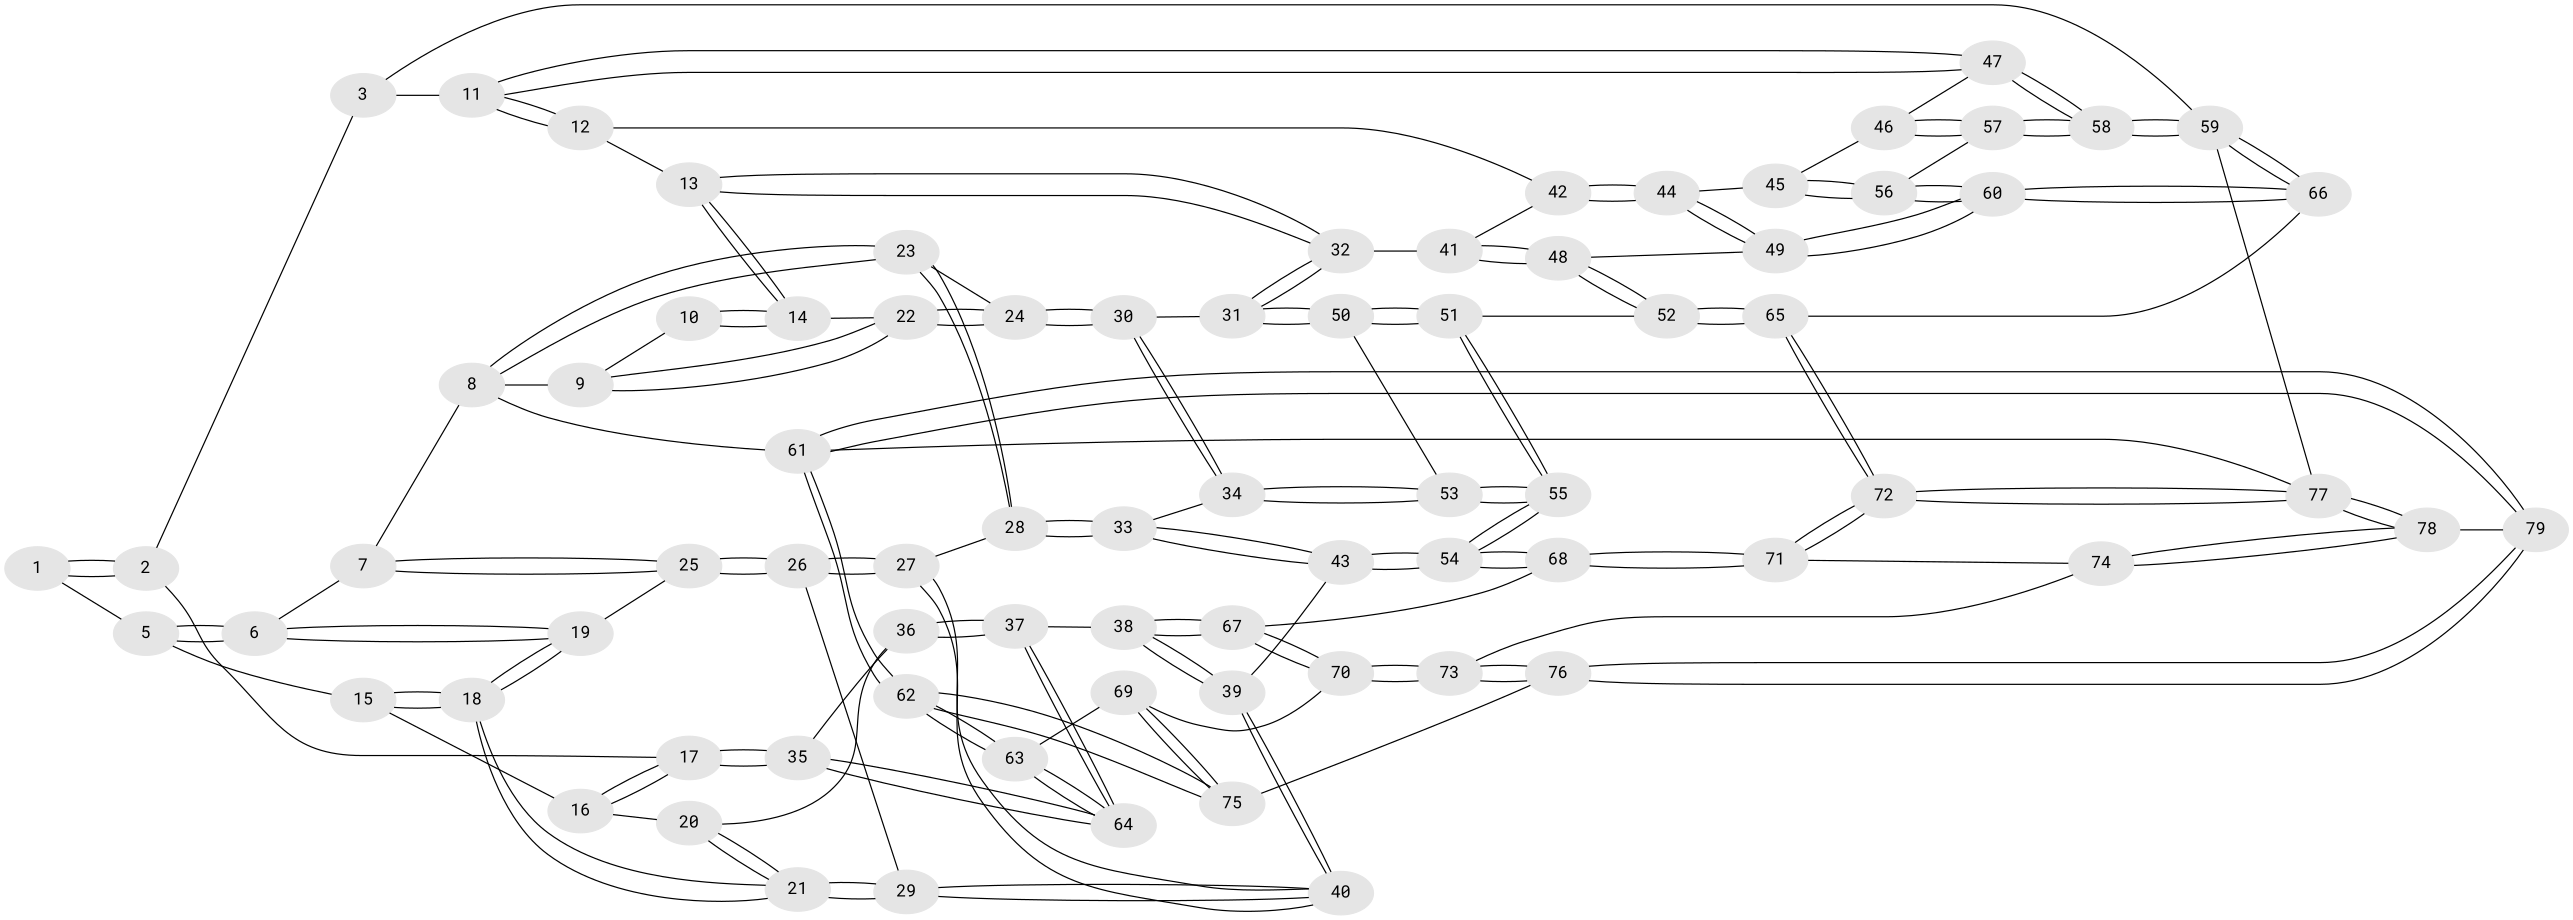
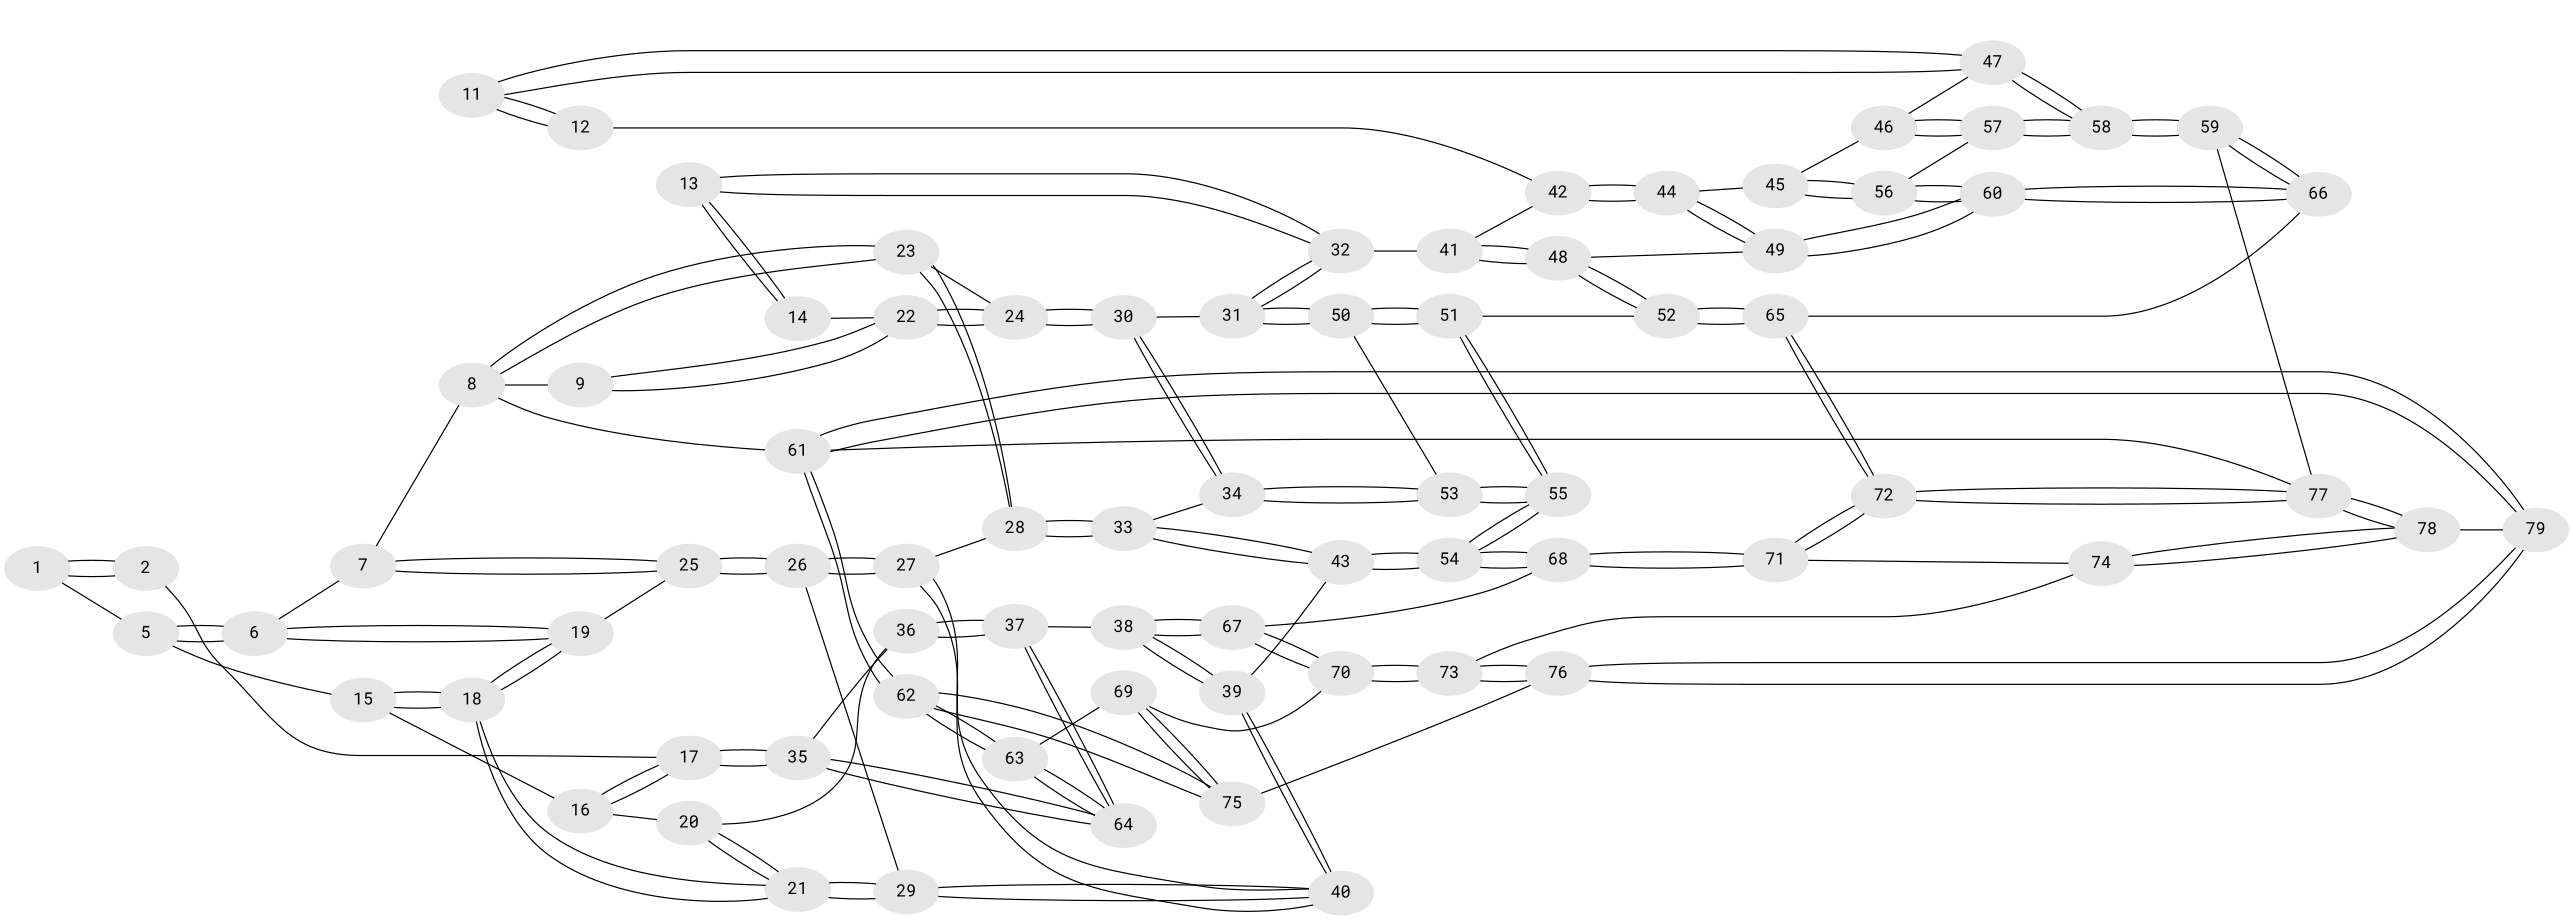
node "3": removed
edge "12" -- "13": removed
node "10": removed
